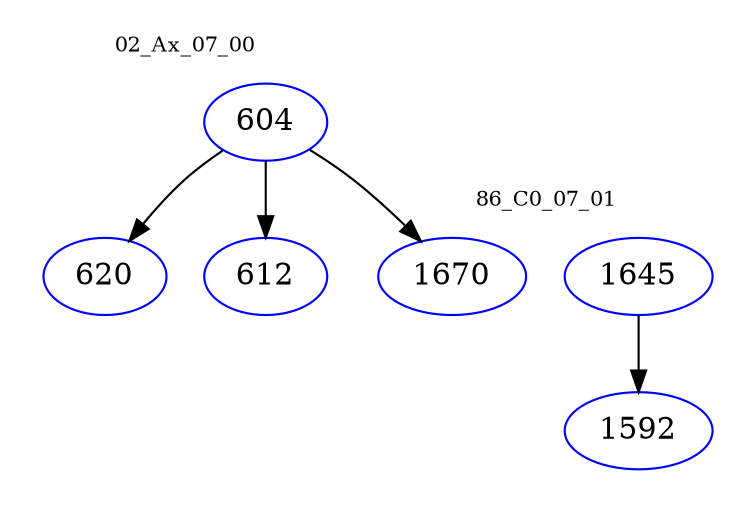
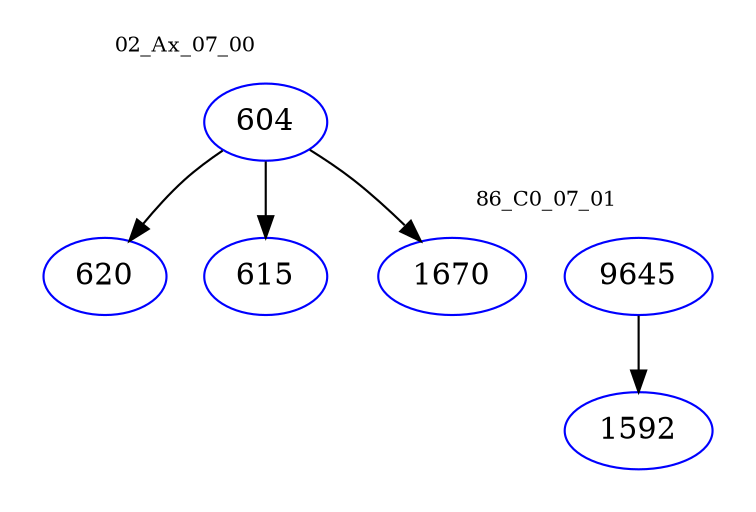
node "612": label "612" -> "615"
node "1645": label "1645" -> "9645"
